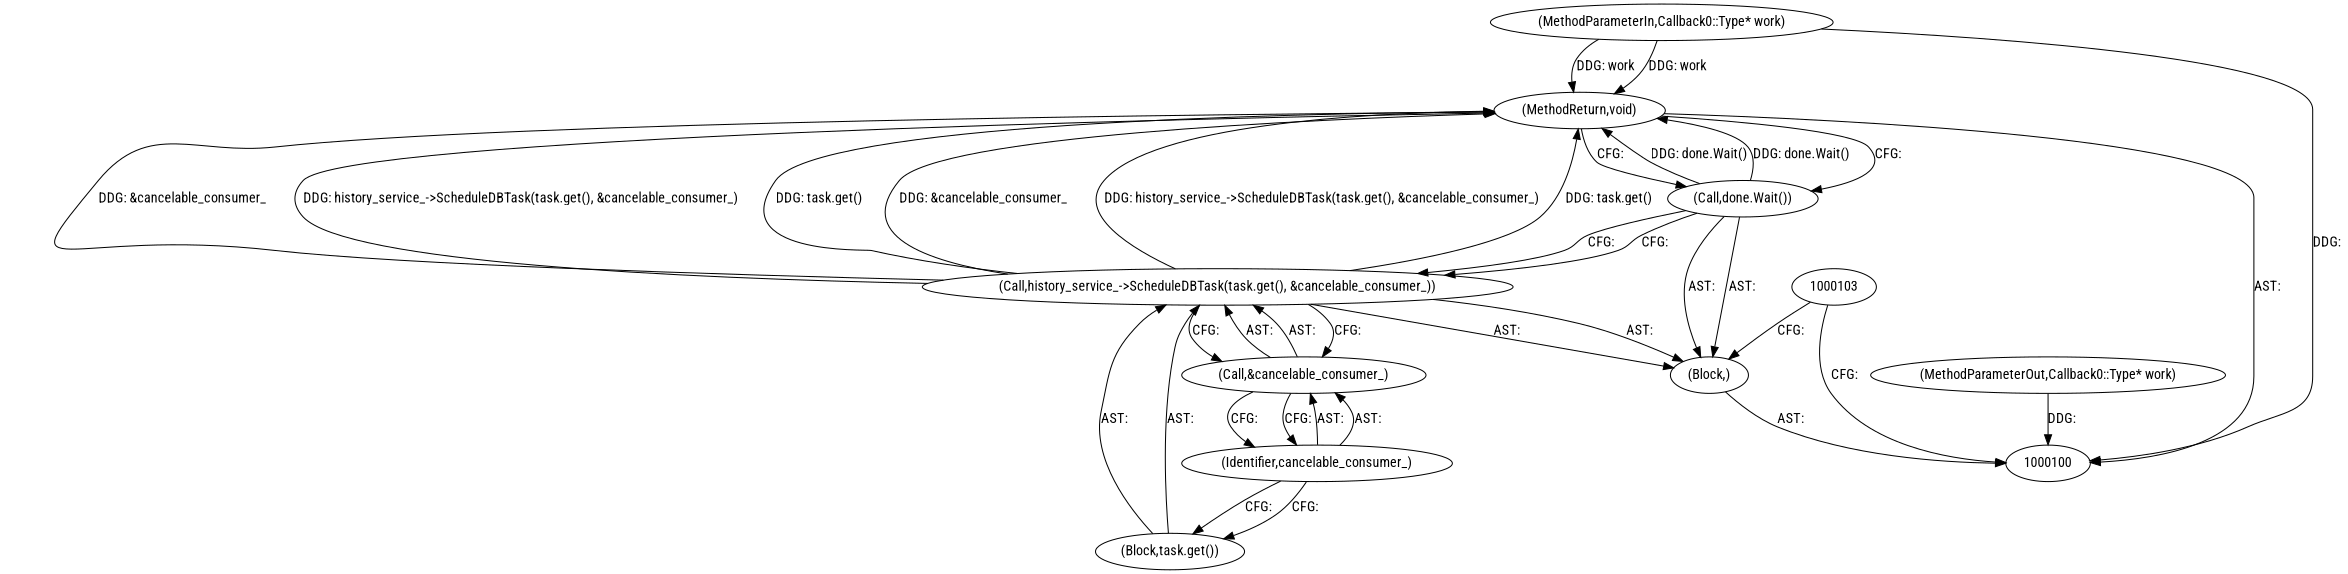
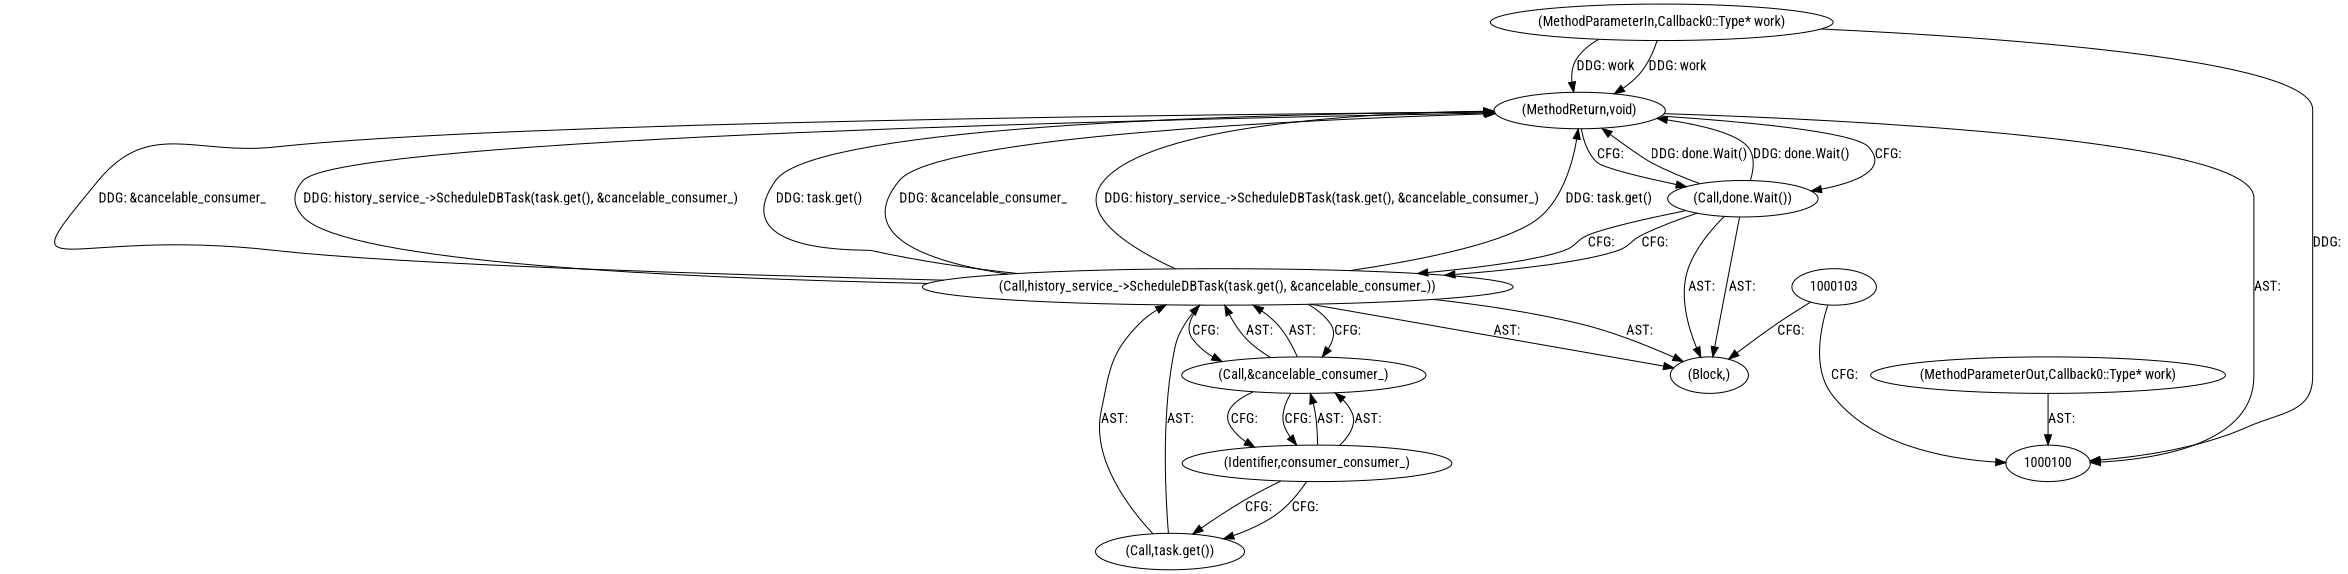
edge "(MethodParameterOut,Callback0::Type* work)" -> "1000100": label "DDG: " -> "AST: "
edge "(Block,)" -> "1000100": removed, label "AST:"
node "(Identifier,cancelable_consumer_)": label "(Identifier,cancelable_consumer_)" -> "(Identifier,consumer_consumer_)"
node "(Block,task.get())": label "(Block,task.get())" -> "(Call,task.get())"
